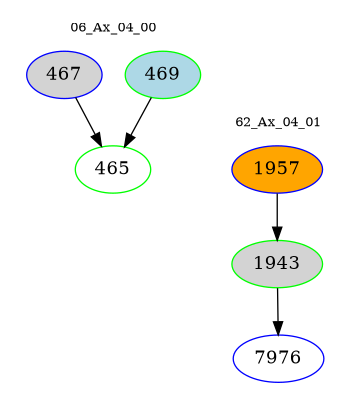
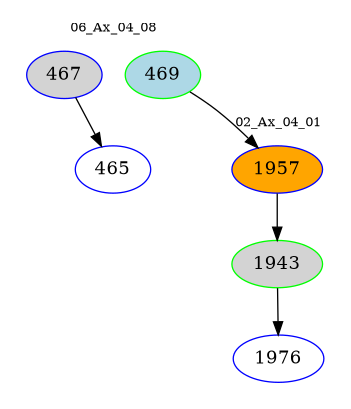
cluster "06_Ax_04_00": label "06_Ax_04_00" -> "06_Ax_04_08"
edge "469" -> "465": now "469" -> "1957"
cluster "62_Ax_04_01": label "62_Ax_04_01" -> "02_Ax_04_01"
node "465": color green -> blue
node "7976": label "7976" -> "1976"
